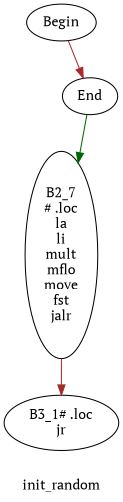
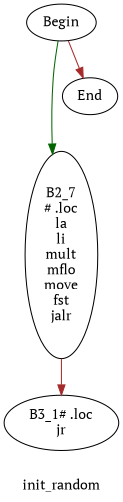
edge "End" -> "B2_7 # .loc la li mult mflo move fst jalr": now "Begin" -> "B2_7 # .loc la li mult mflo move fst jalr"
